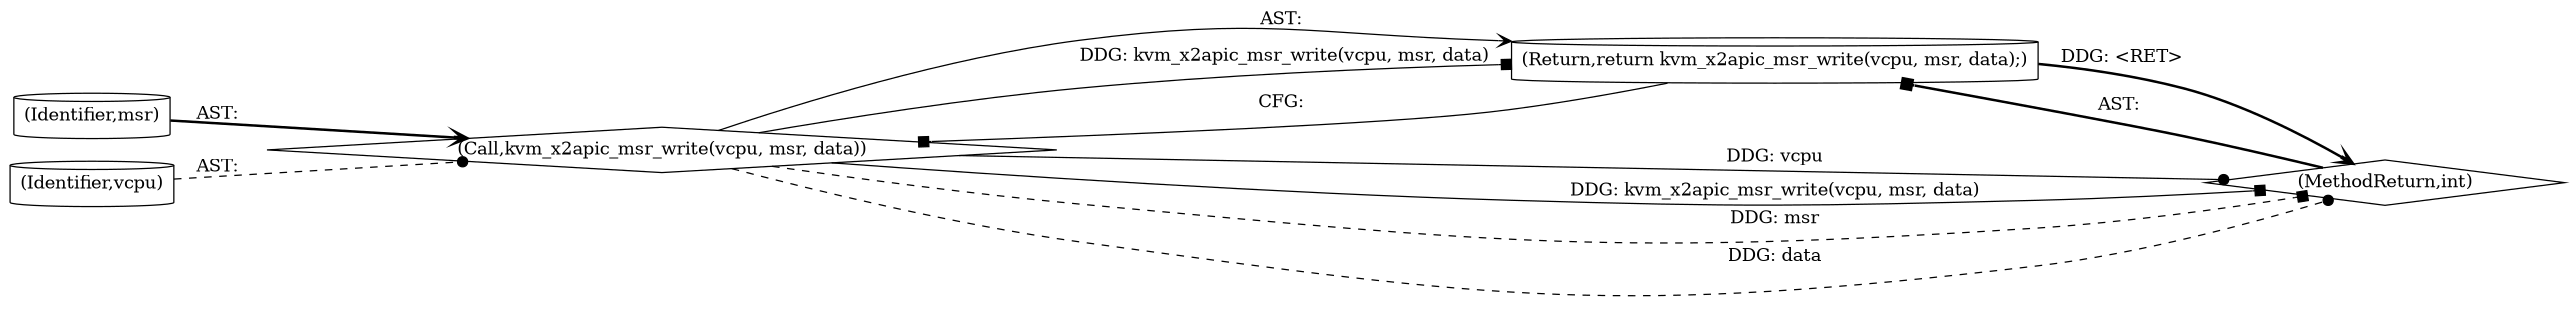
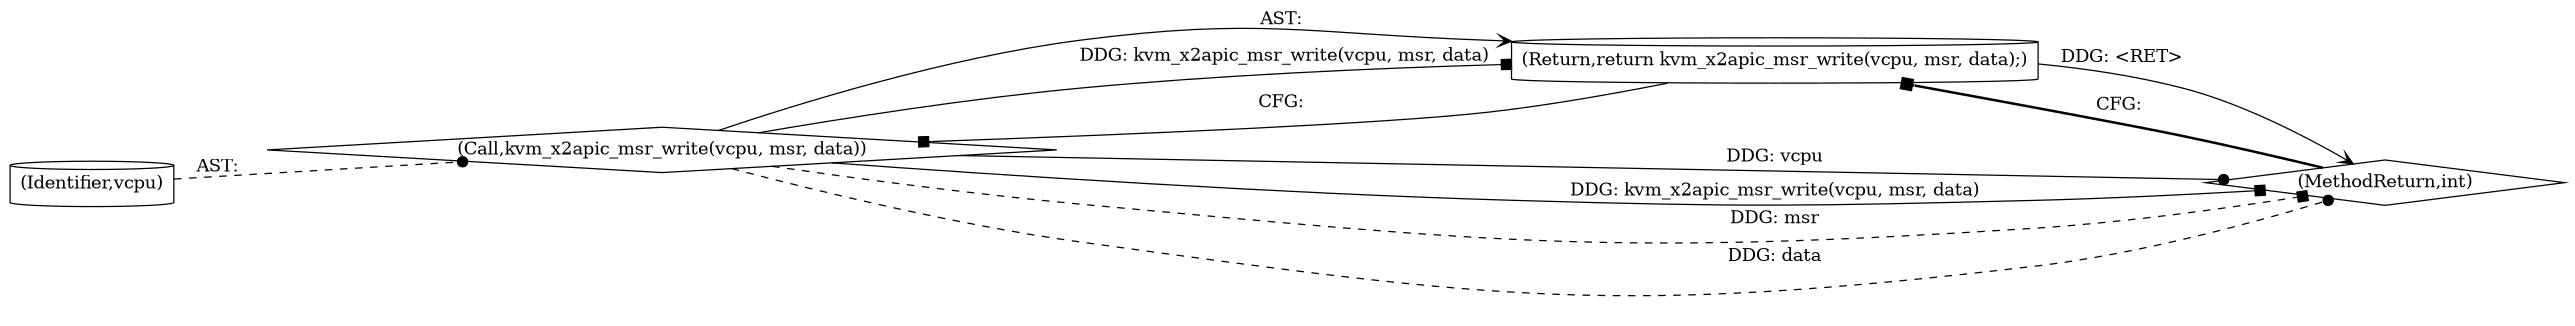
edge "(Return,return kvm_x2apic_msr_write(vcpu, msr, data);)" -> "(MethodReturn,int)": style bold -> solid
edge "(MethodReturn,int)" -> "(Return,return kvm_x2apic_msr_write(vcpu, msr, data);)": label "AST: " -> "CFG: "
node "(Identifier,msr)": removed
